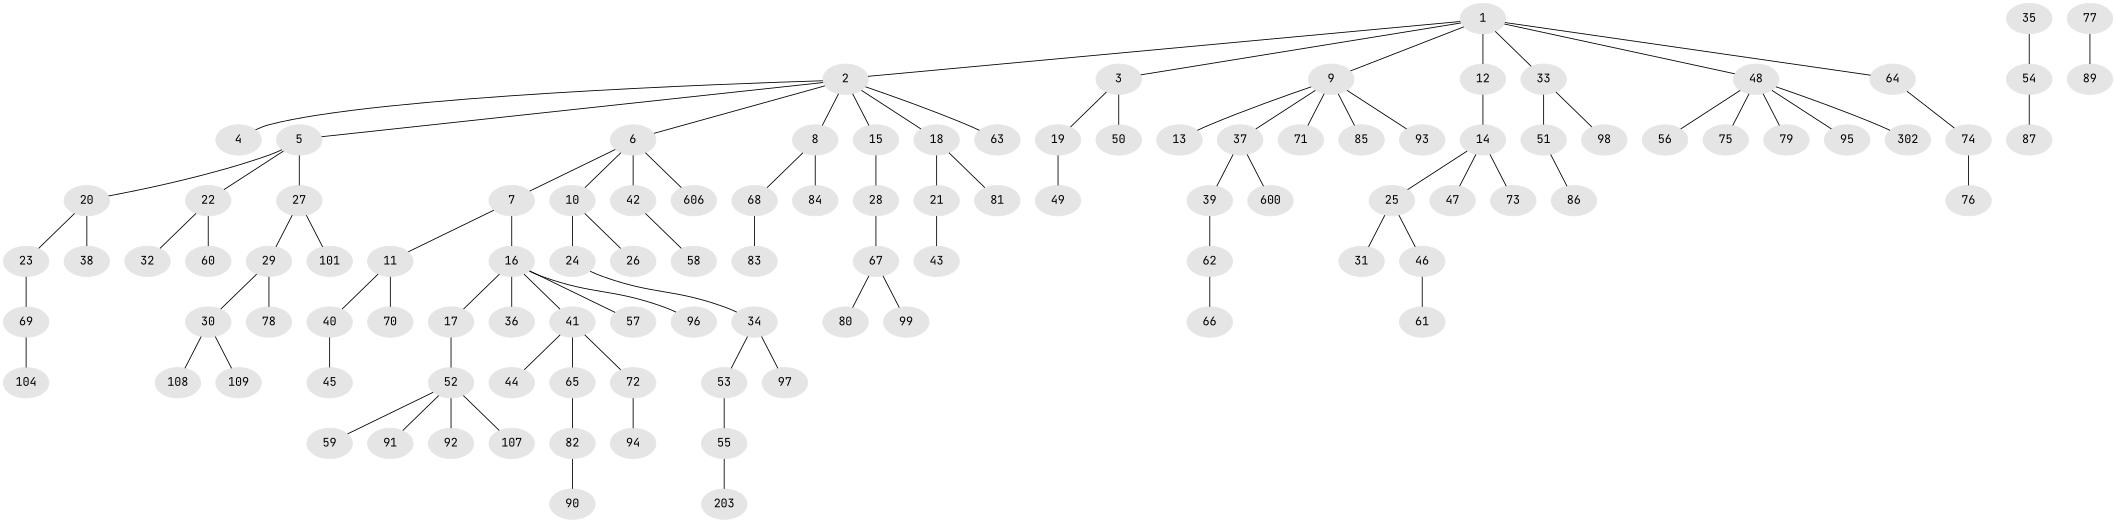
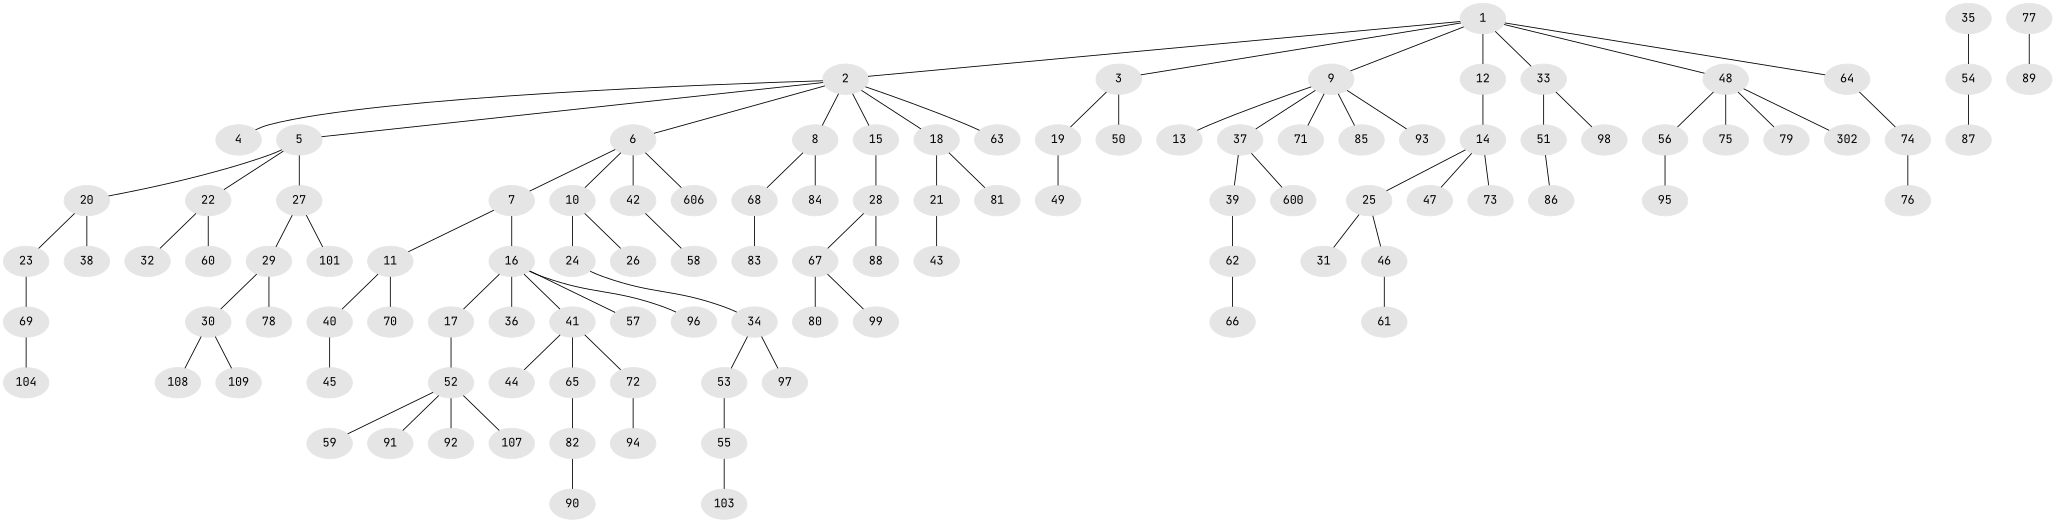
edge "48" -- "95": now "56" -- "95"
node "88": added
node "203": label "203" -> "103"
